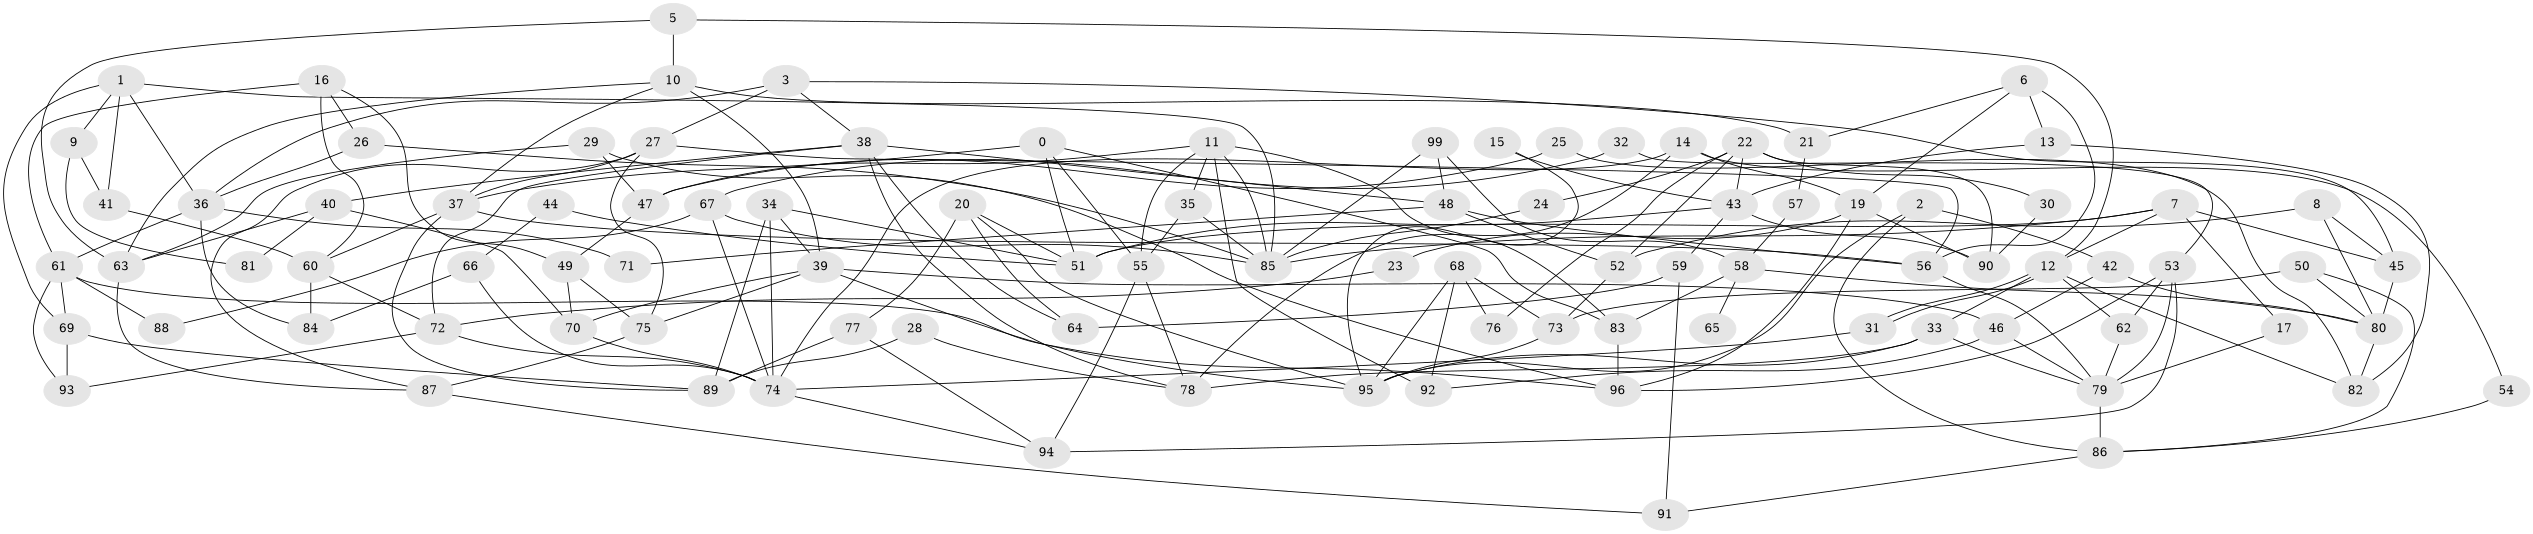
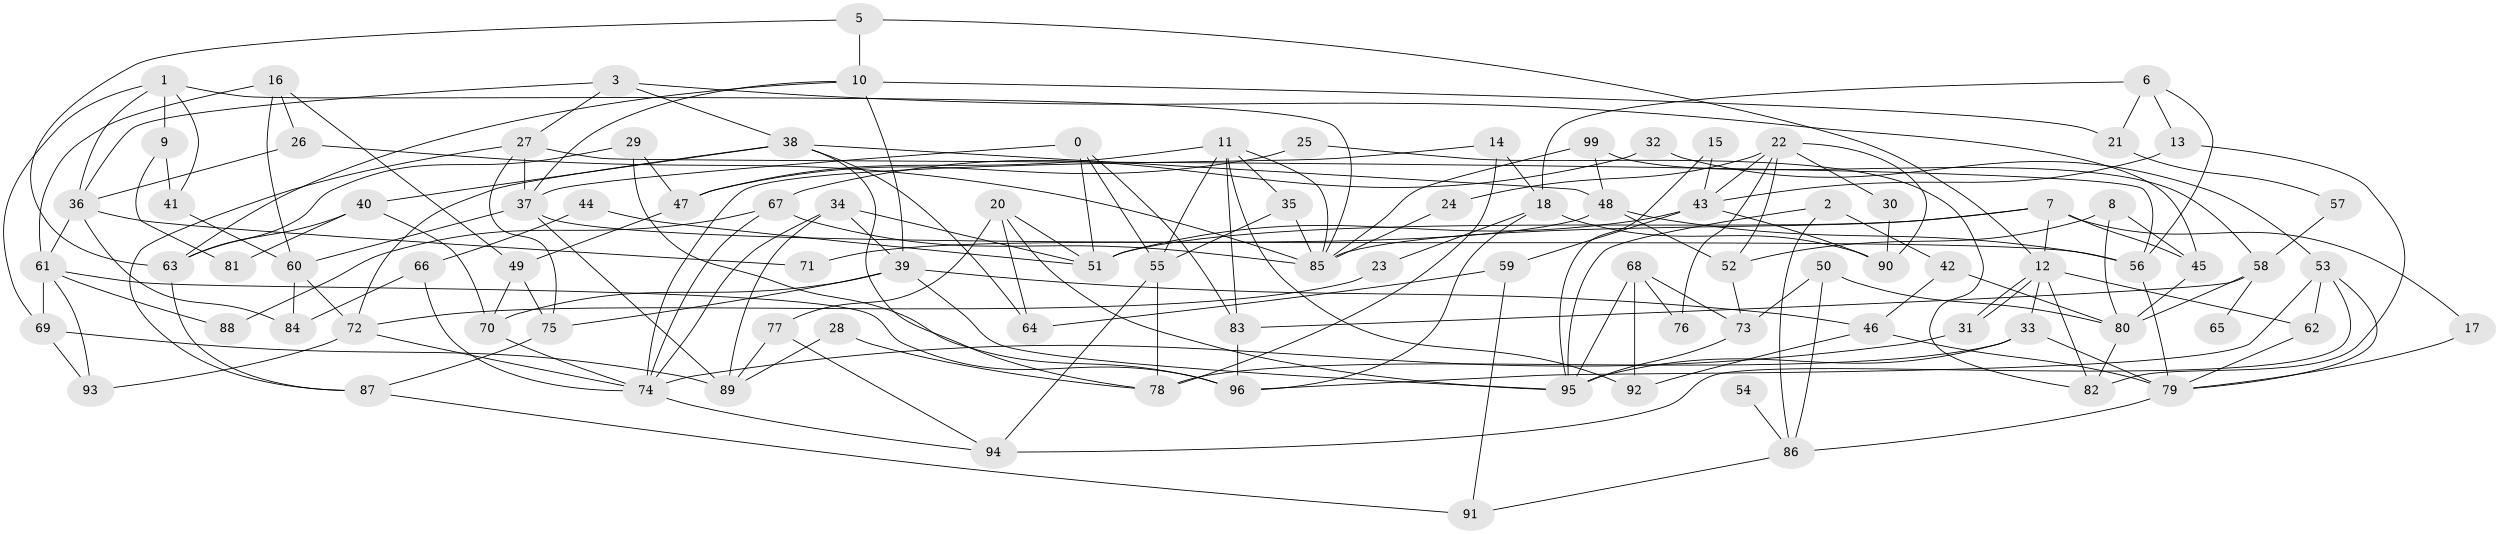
edge "14" -- "54": removed
node "19": label "19" -> "18"
